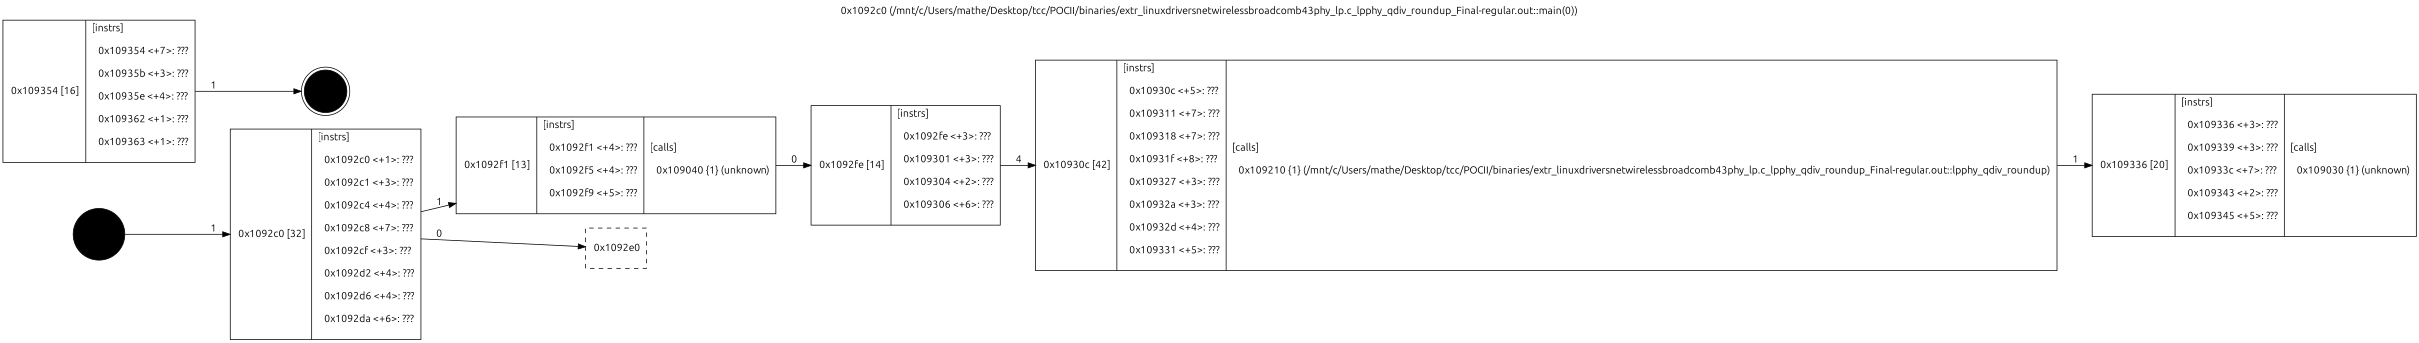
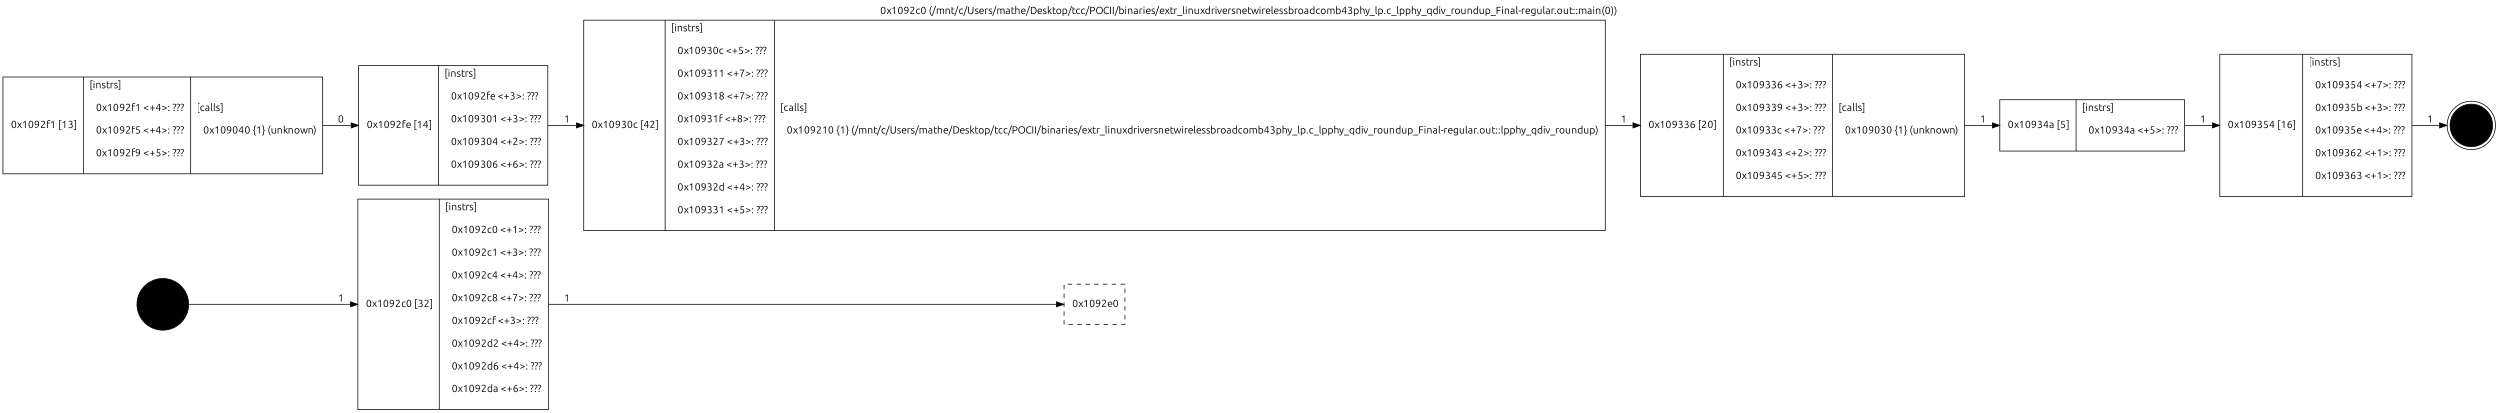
node "0x10934a [5]": added
edge "0x1092fe [14]" -> "0x10930c [42]": label " 4" -> " 1"
edge "0x1092c0 [32]" -> "0x1092f1 [13]": removed, label "1"
edge "0x1092c0 [32]" -> "0x1092e0": label " 0" -> " 1"
